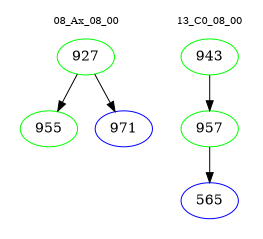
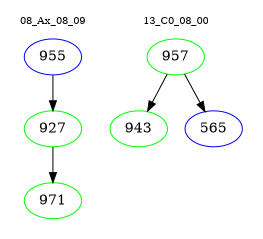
cluster "08_Ax_08_00": label "08_Ax_08_00" -> "08_Ax_08_09"
edge "927" -> "955": reversed
edge "943" -> "957": reversed
node "955": color green -> blue
node "971": color blue -> green
